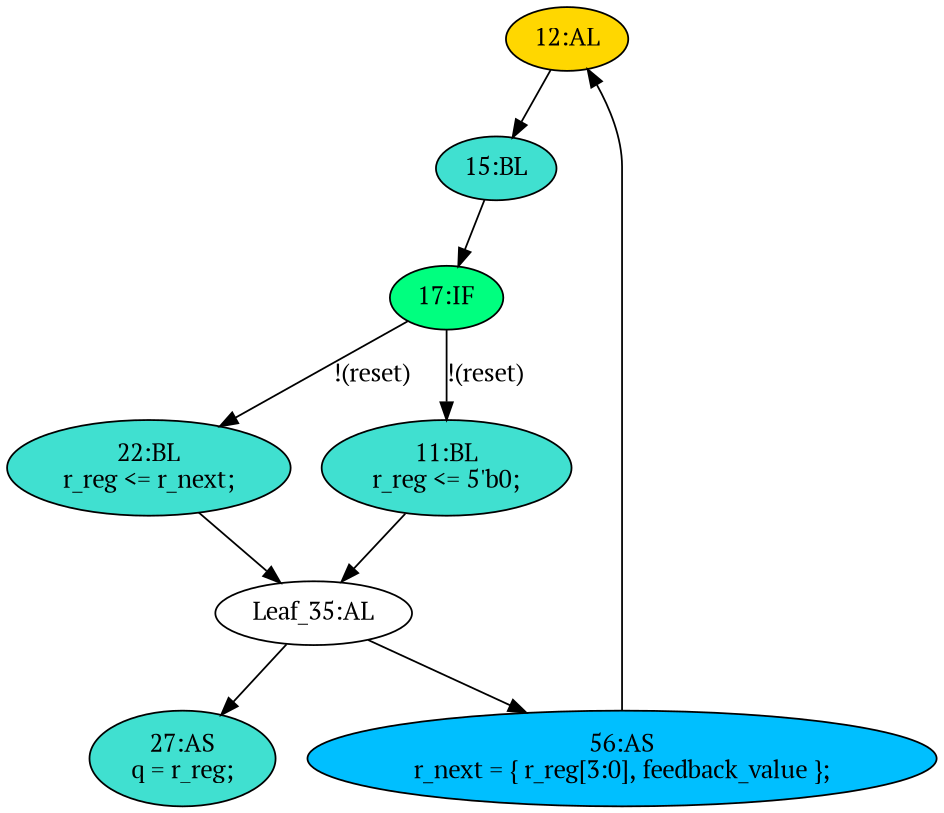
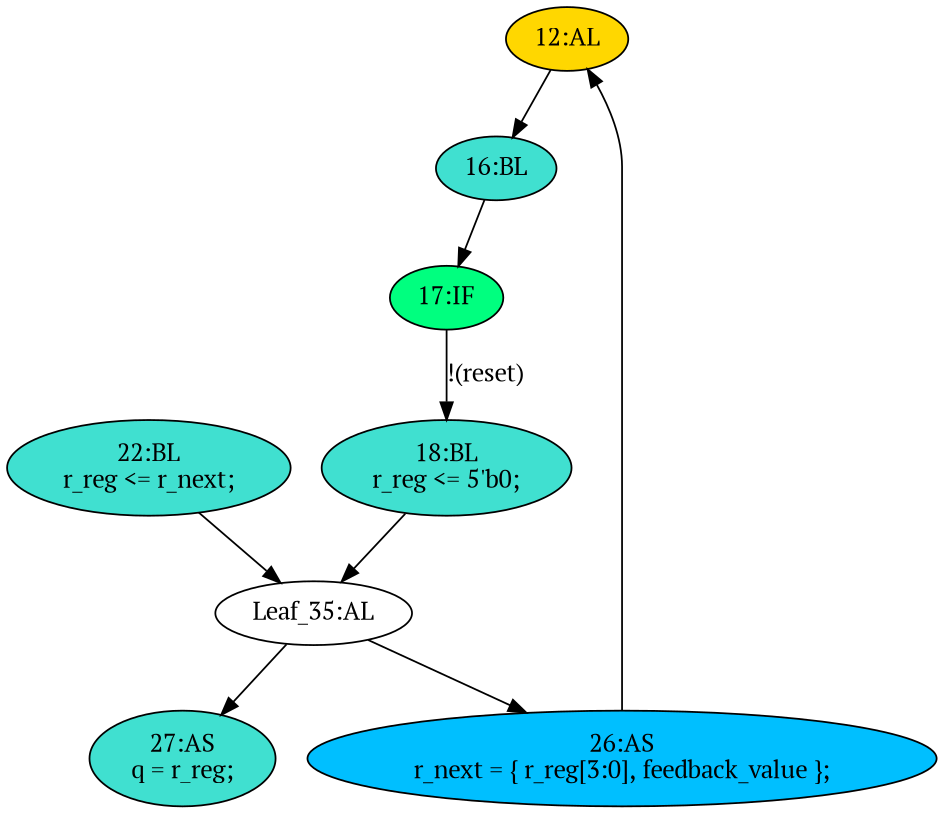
node "15:BL": label "15:BL" -> "16:BL"
edge "17:IF" -> "22:BL r_reg <= r_next;": removed, label "!(reset)"
node "11:BL r_reg <= 5'b0;": label "11:BL r_reg <= 5'b0;" -> "18:BL r_reg <= 5'b0;"
node "56:AS r_next = { r_reg[3:0], feedback_value };": label "56:AS r_next = { r_reg[3:0], feedback_value };" -> "26:AS r_next = { r_reg[3:0], feedback_value };"
